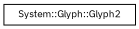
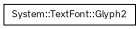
node "System::Glyph::Glyph2": label "System::Glyph::Glyph2" -> "System::TextFont::Glyph2"
